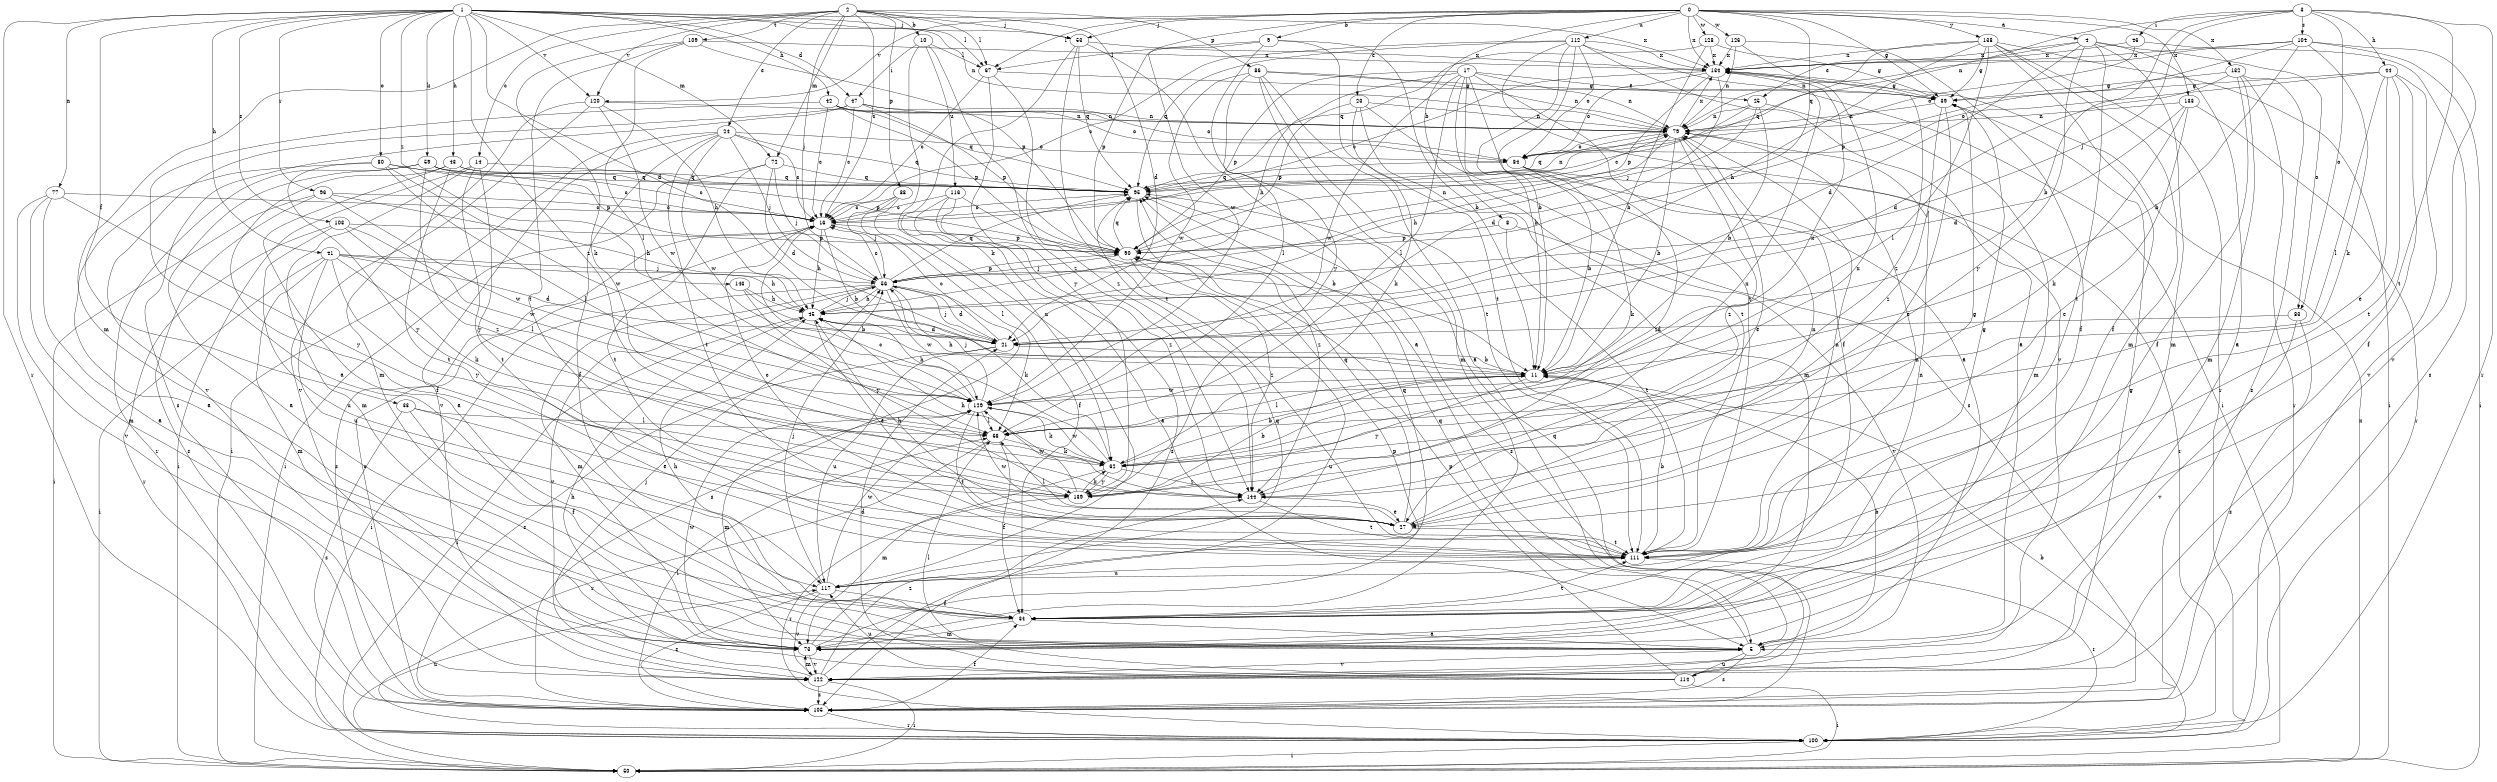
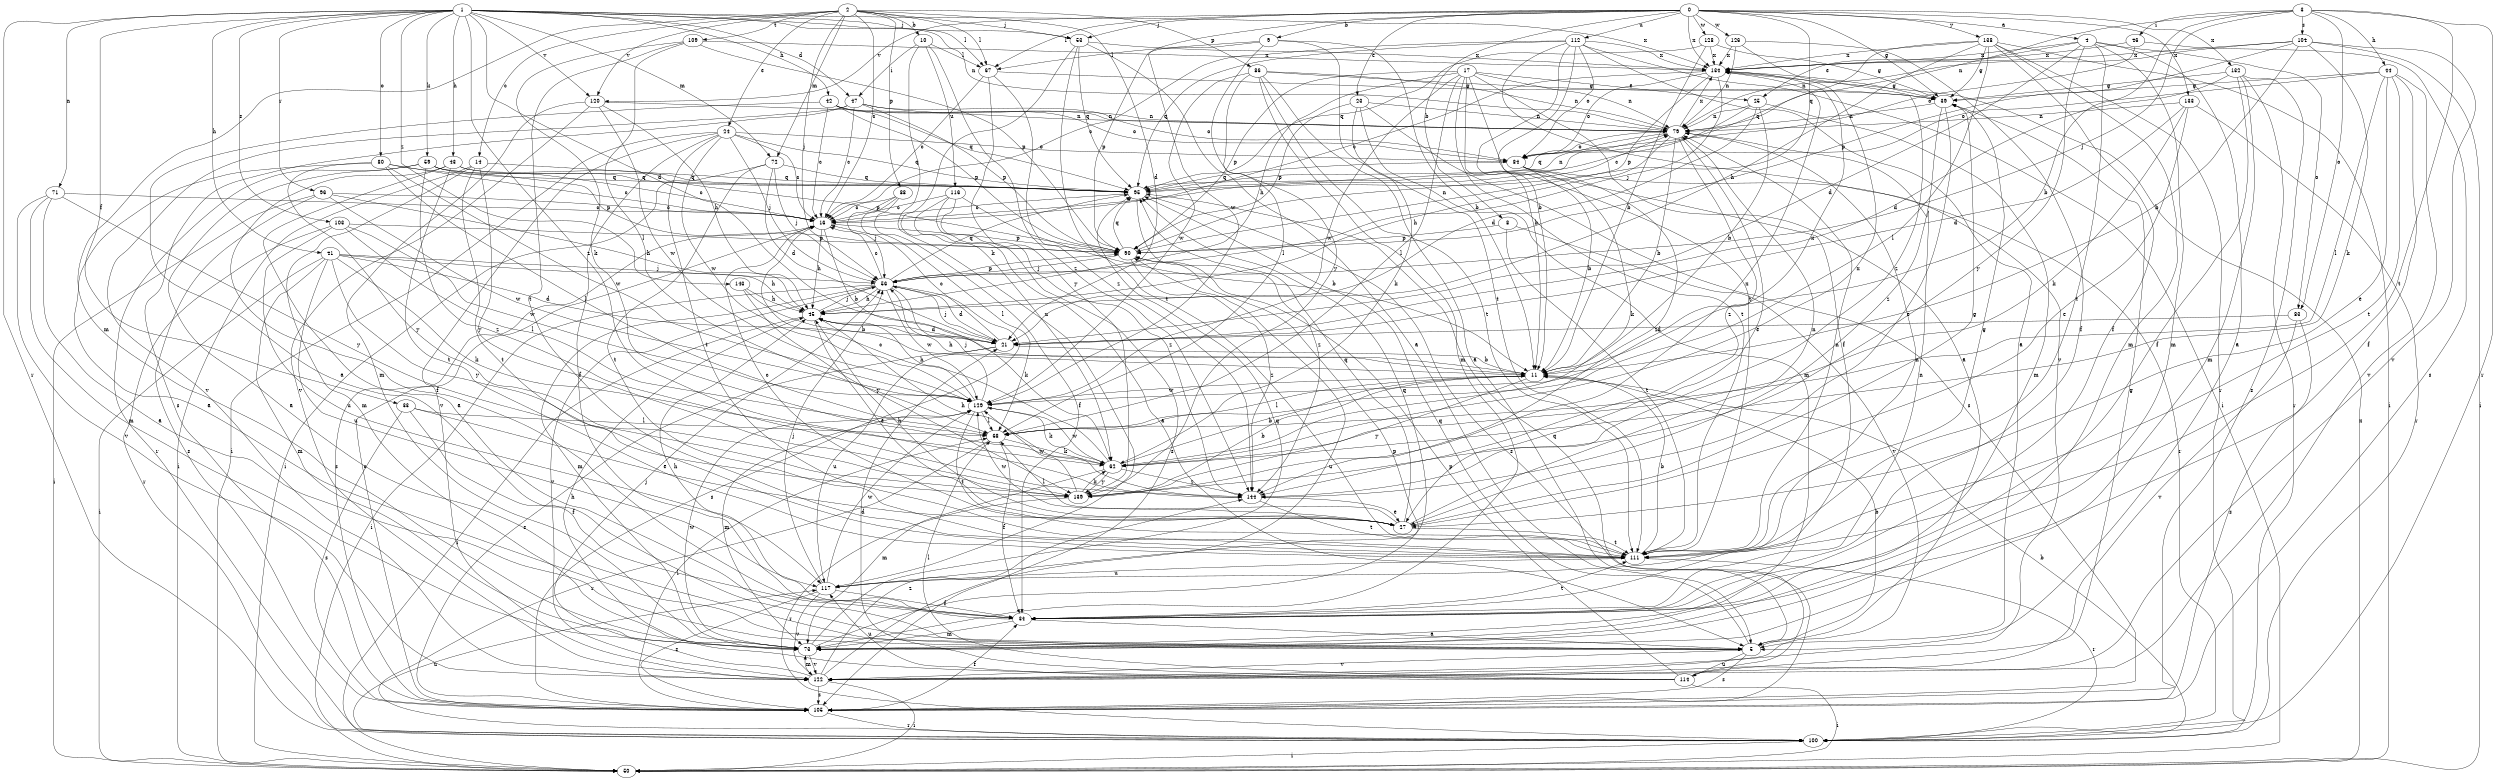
node "77": label "77" -> "71"
